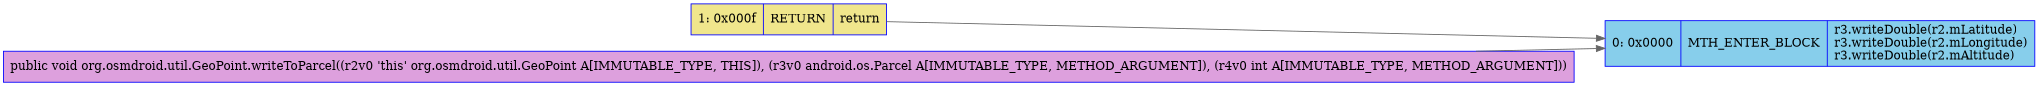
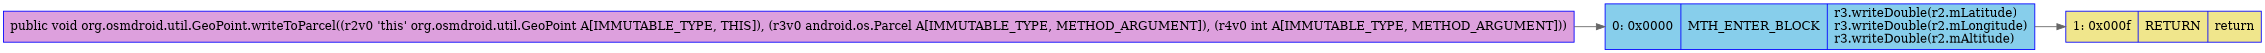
edge "1: 0x000f" -> "0: 0x0000": reversed
